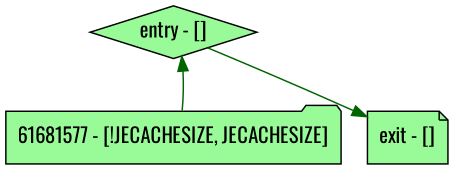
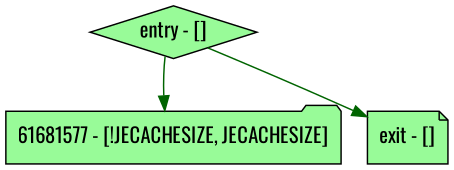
edge "61681577 - [!JECACHESIZE, JECACHESIZE]" -> "entry - []": reversed
